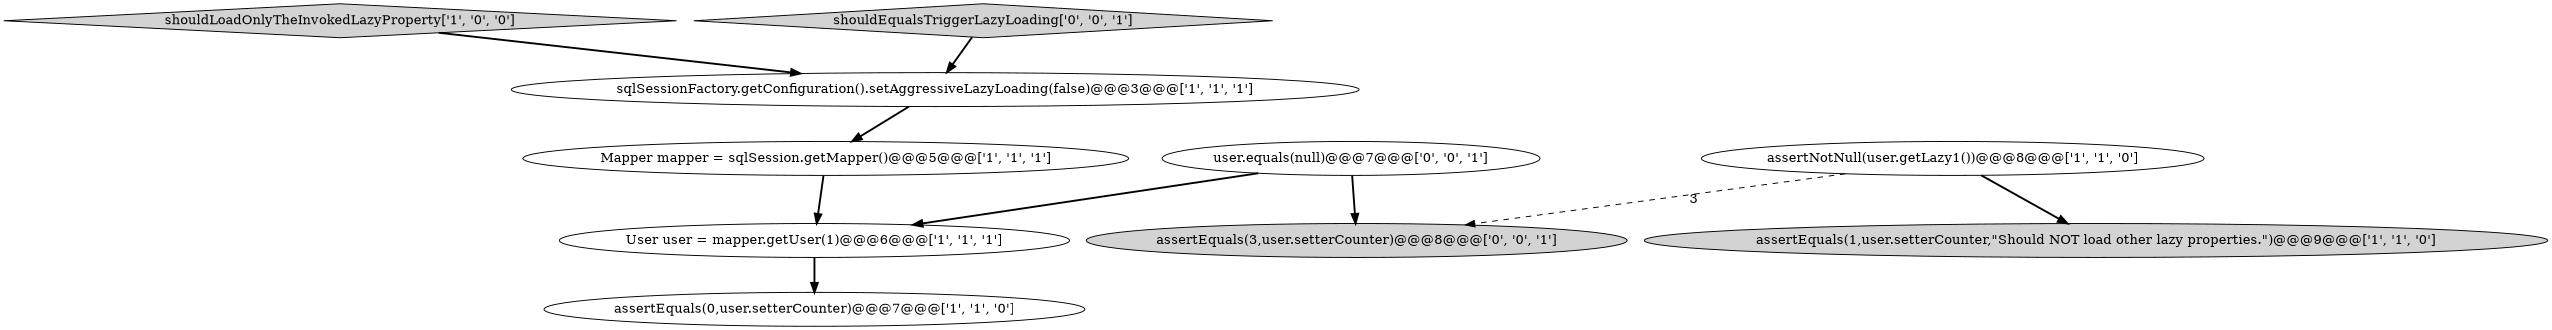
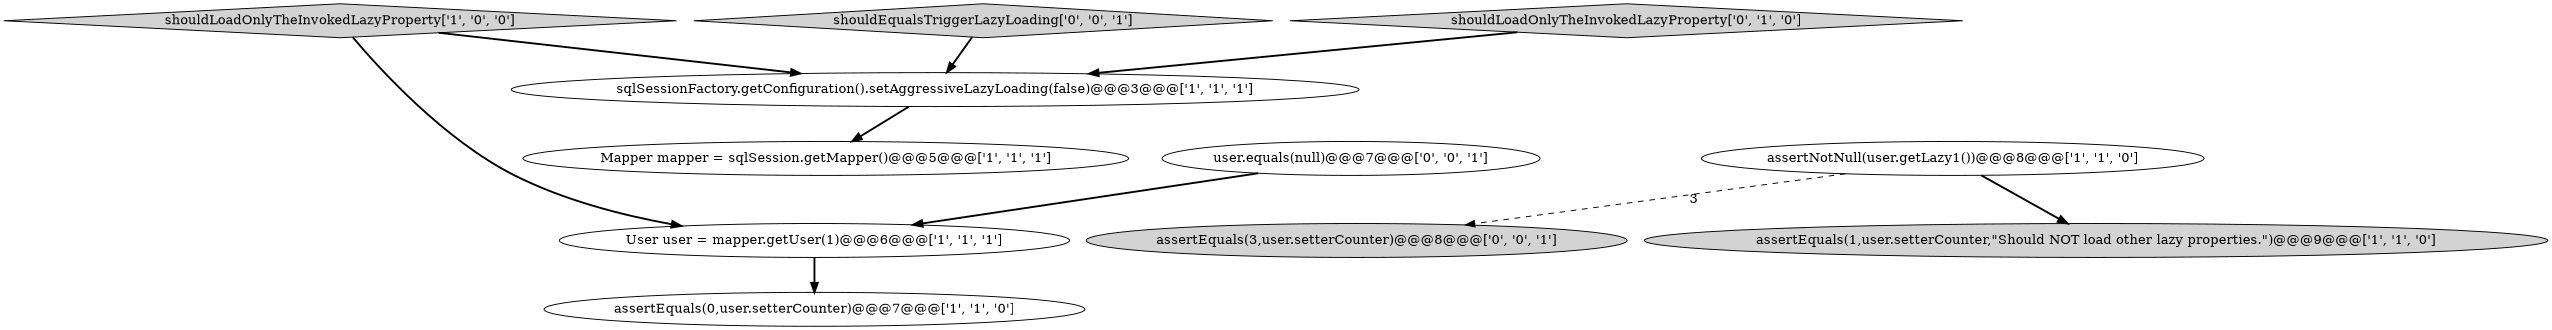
node "shouldLoadOnlyTheInvokedLazyProperty['0', '1', '0']": added
edge "Mapper mapper = sqlSession.getMapper()@@@5@@@['1', '1', '1']" -> "User user = mapper.getUser(1)@@@6@@@['1', '1', '1']": now "shouldLoadOnlyTheInvokedLazyProperty['1', '0', '0']" -> "User user = mapper.getUser(1)@@@6@@@['1', '1', '1']"
edge "user.equals(null)@@@7@@@['0', '0', '1']" -> "assertEquals(3,user.setterCounter)@@@8@@@['0', '0', '1']": removed
